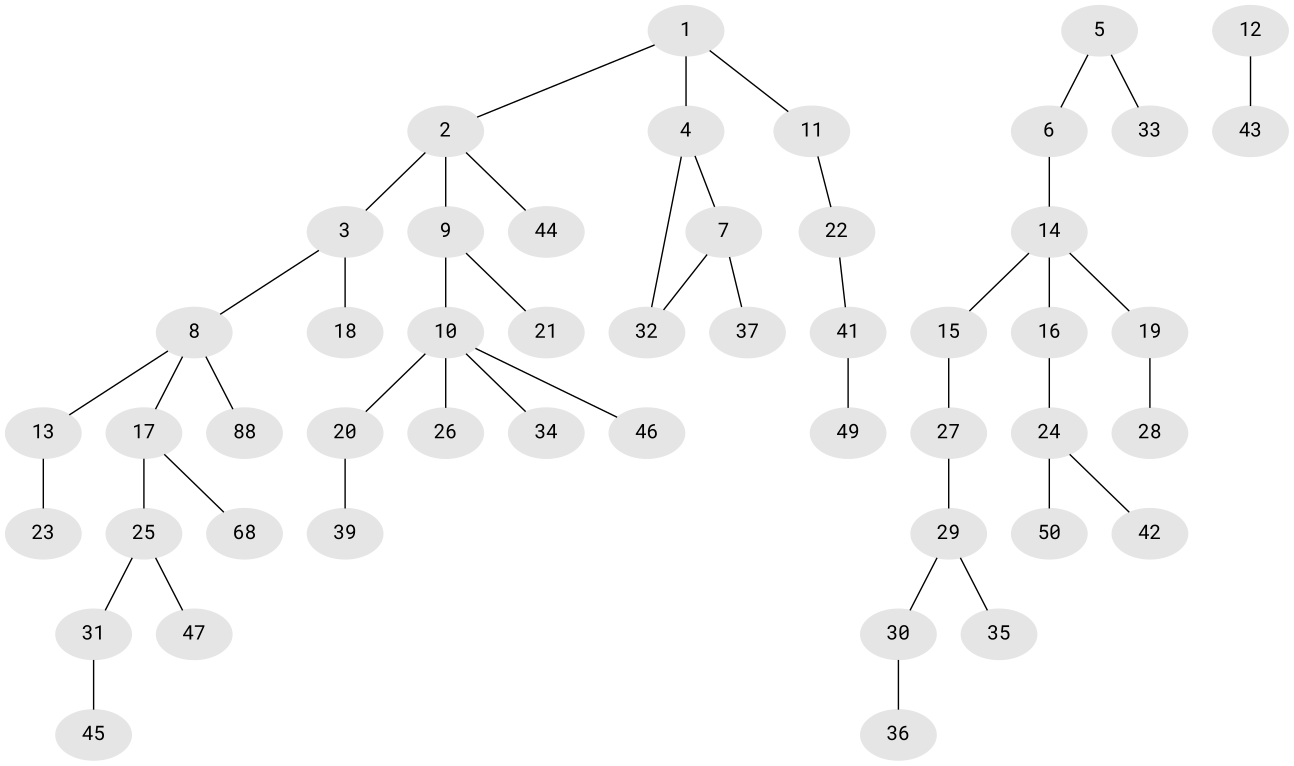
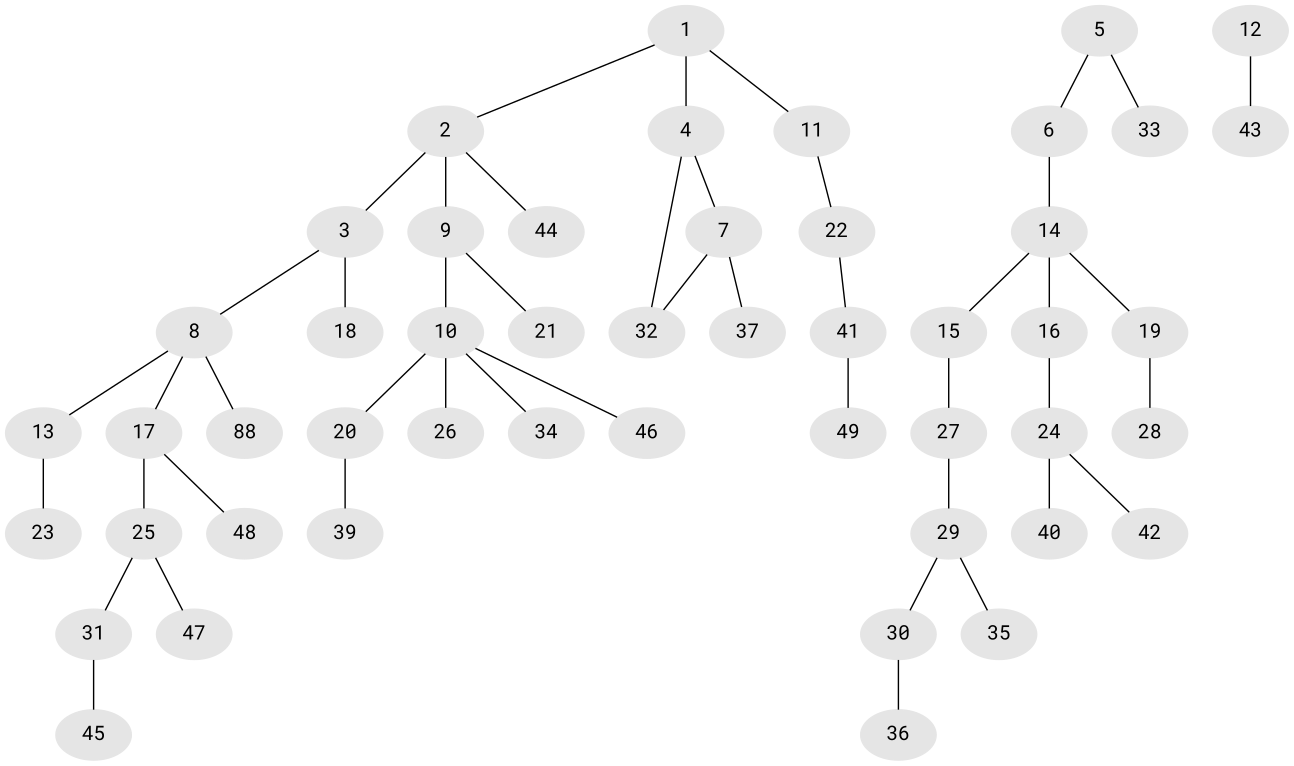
node "68": label "68" -> "48"
node "50": label "50" -> "40"
